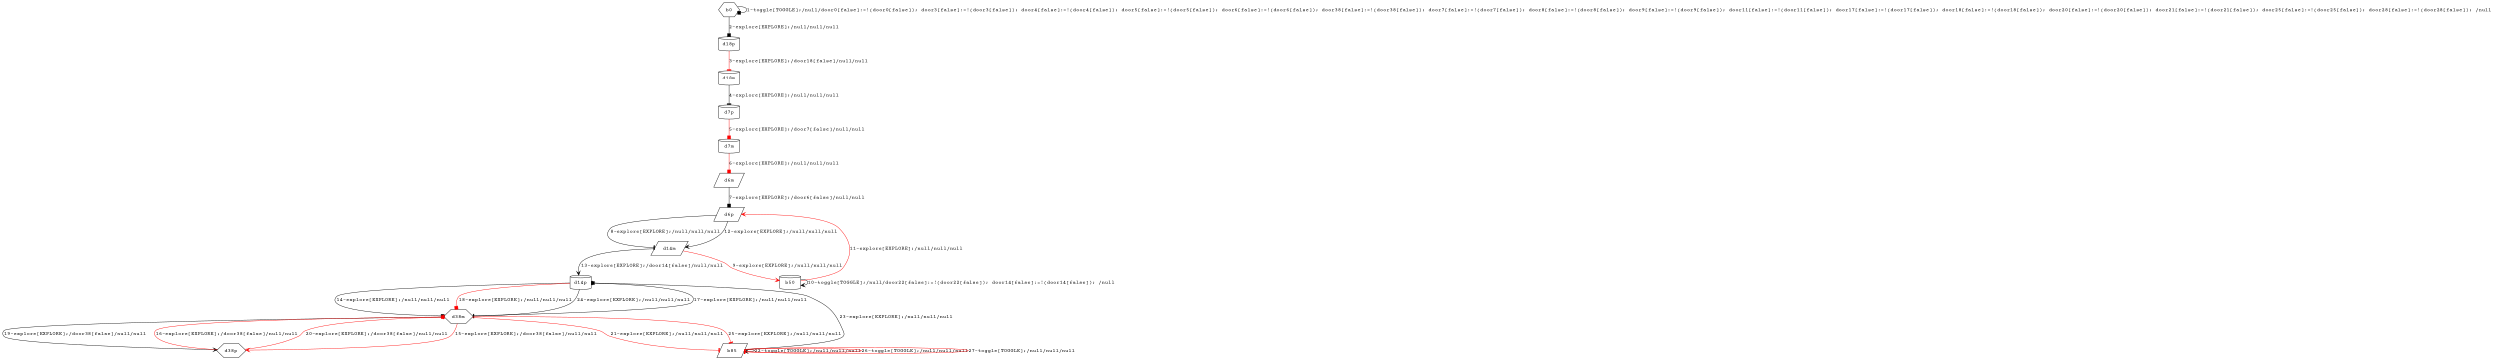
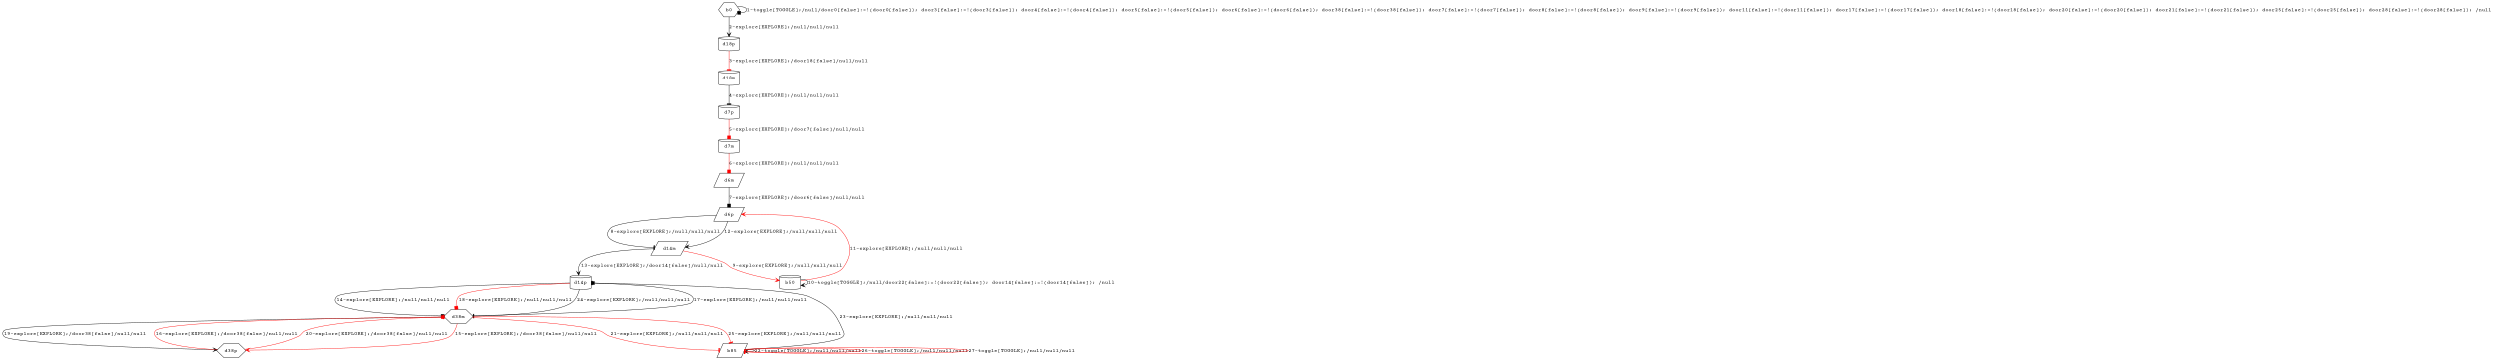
edge "b0" -> "d18p": arrowhead box -> vee
